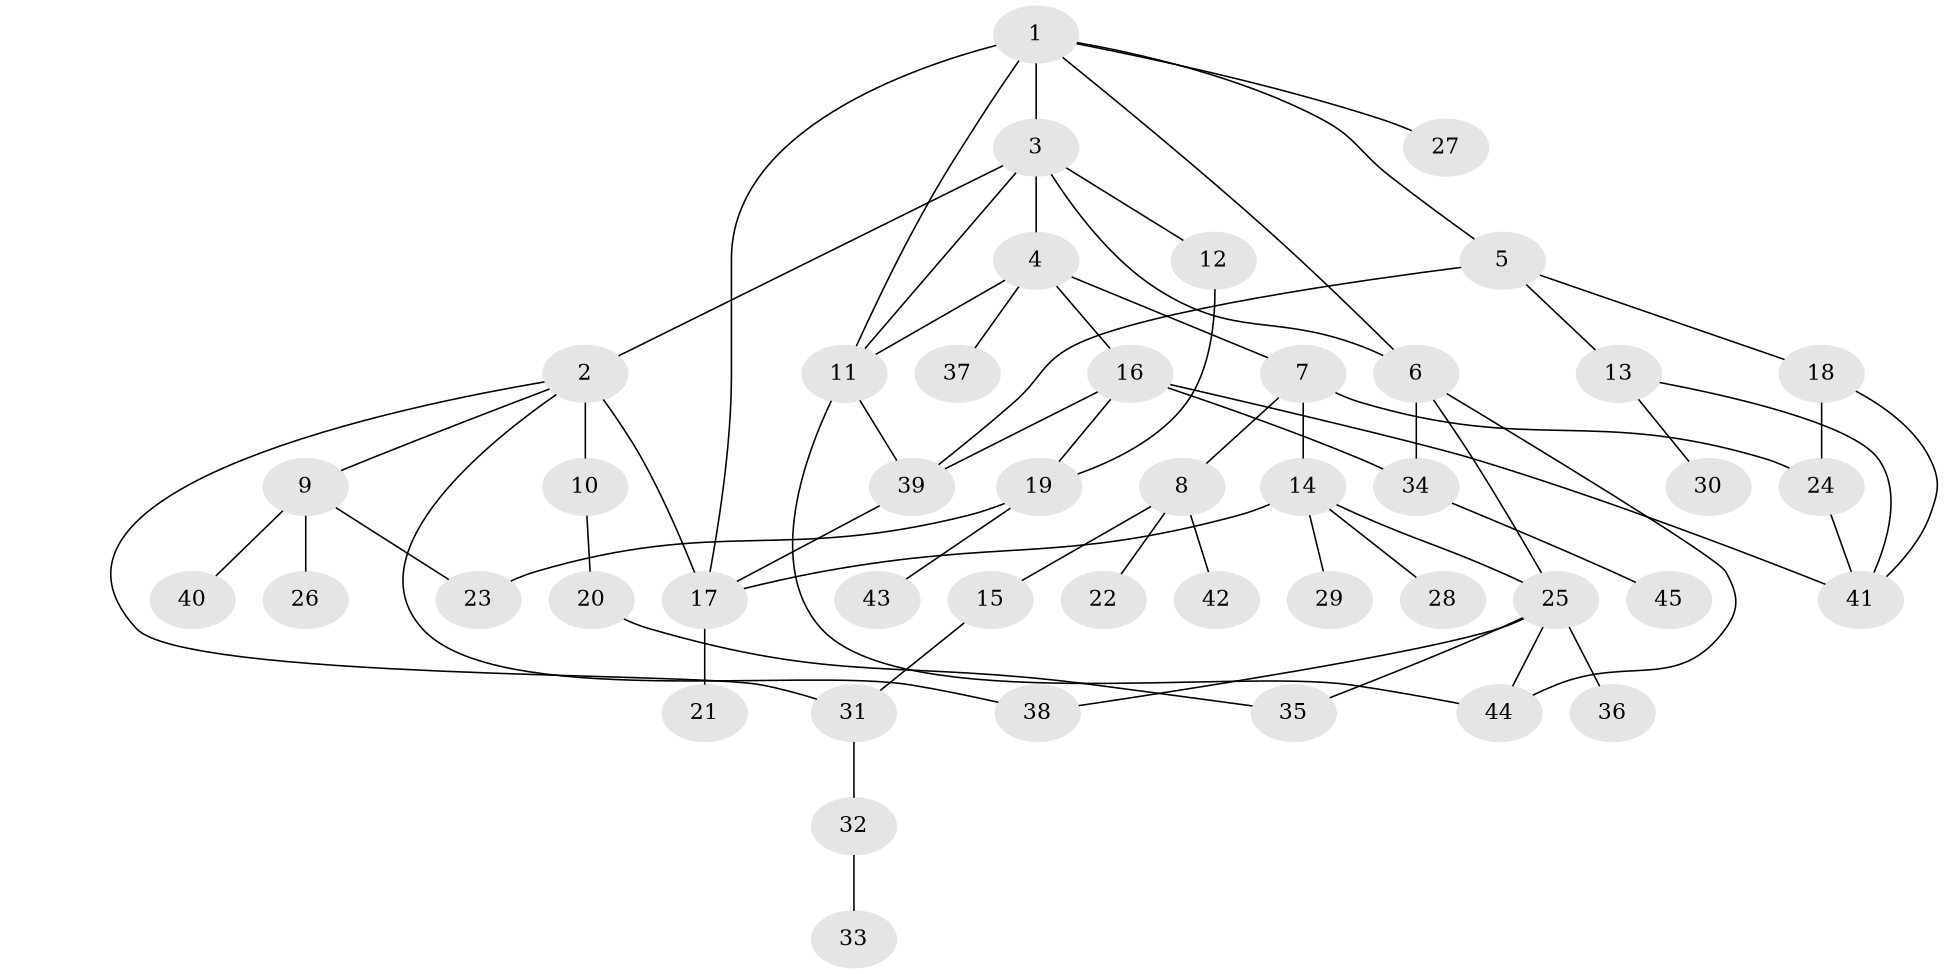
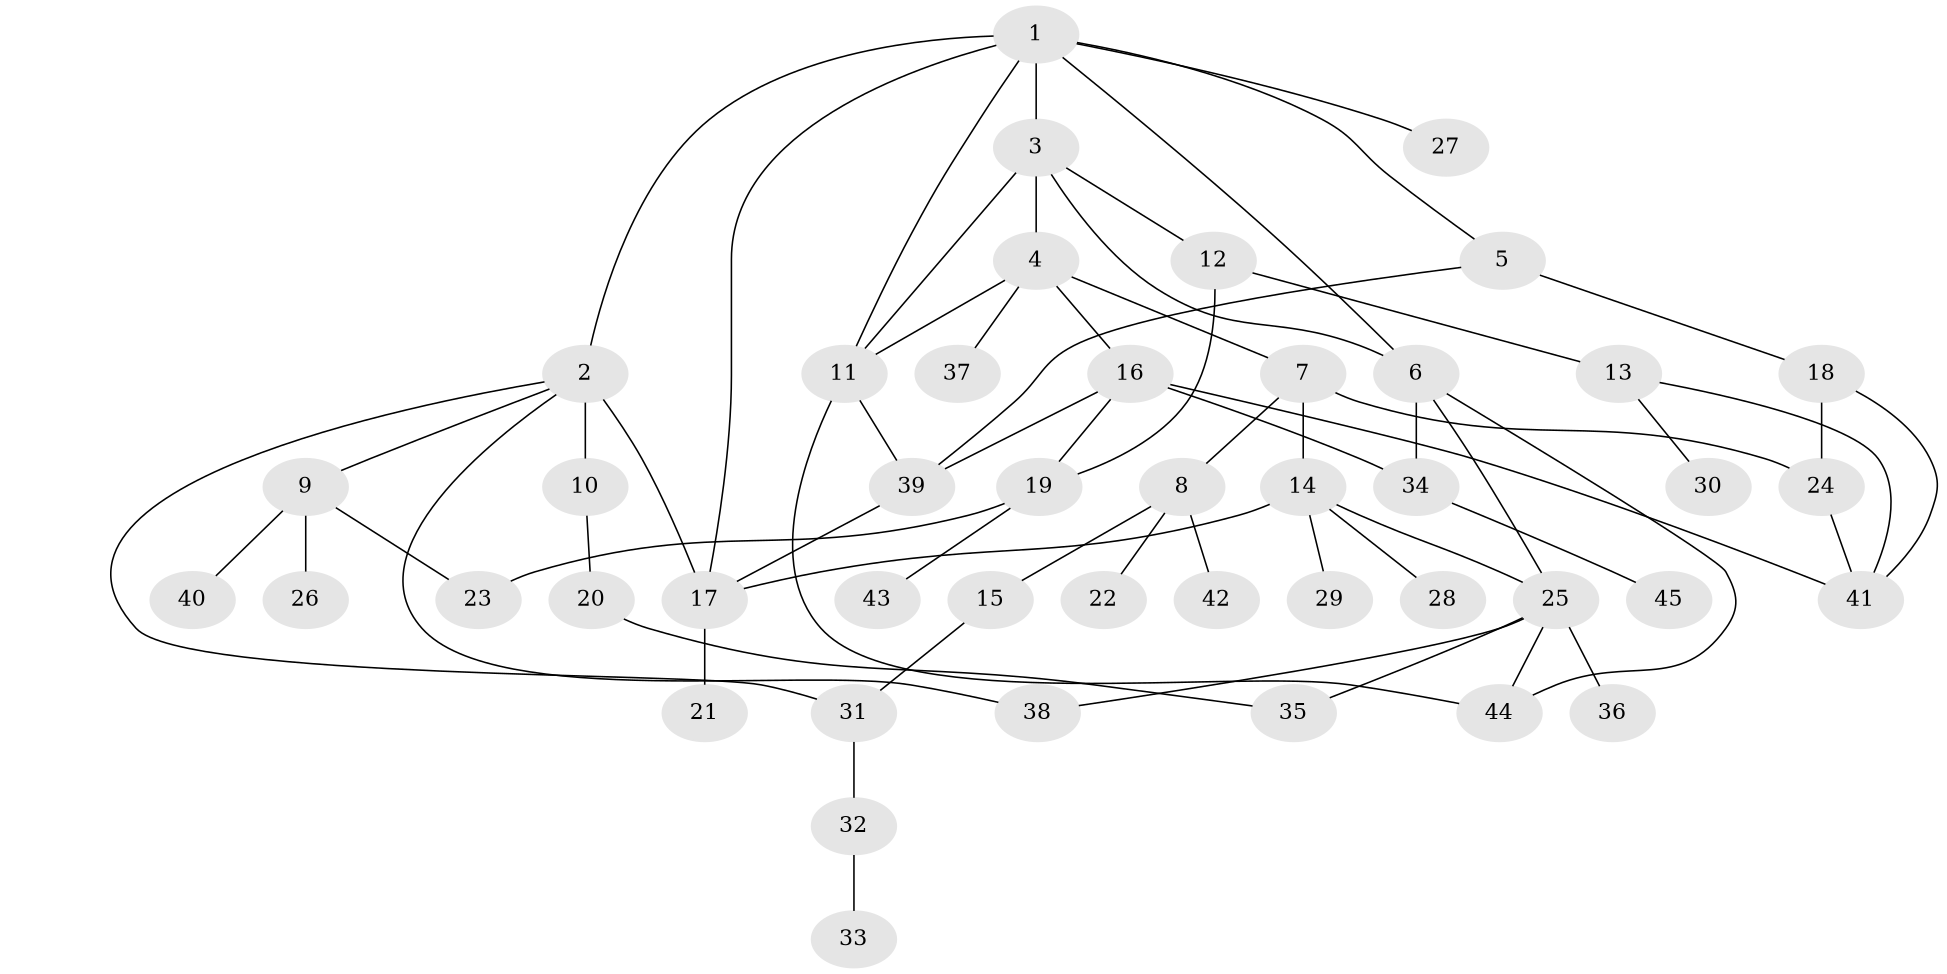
edge "3" -- "2": now "1" -- "2"
edge "5" -- "13": now "12" -- "13"
